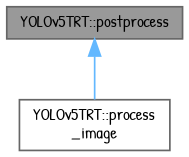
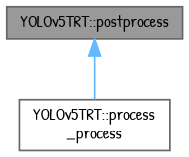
node "YOLOv5TRT::process _image": label "YOLOv5TRT::process _image" -> "YOLOv5TRT::process _process"
